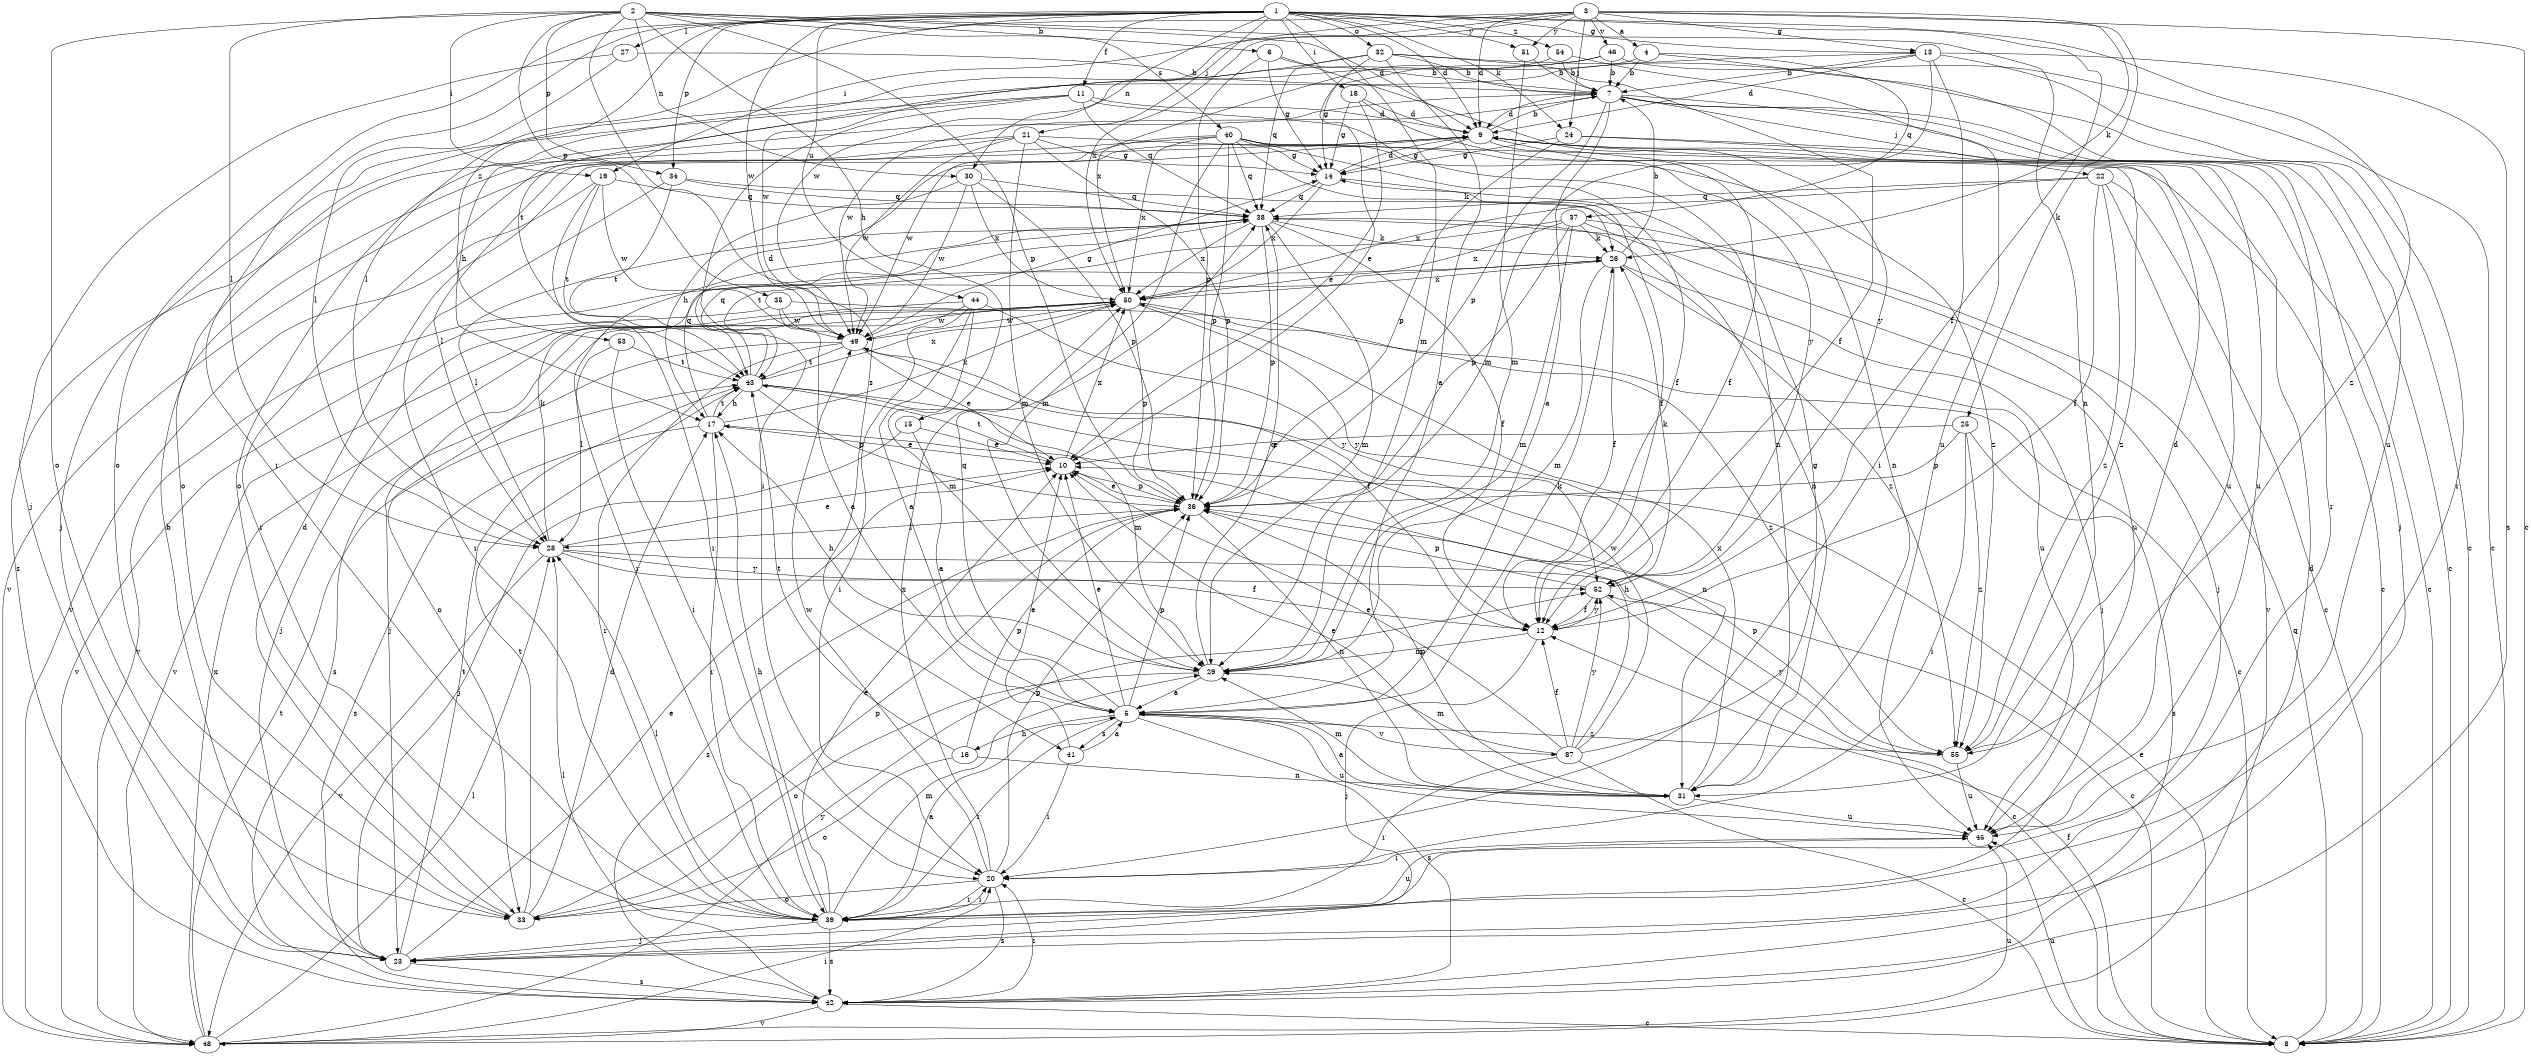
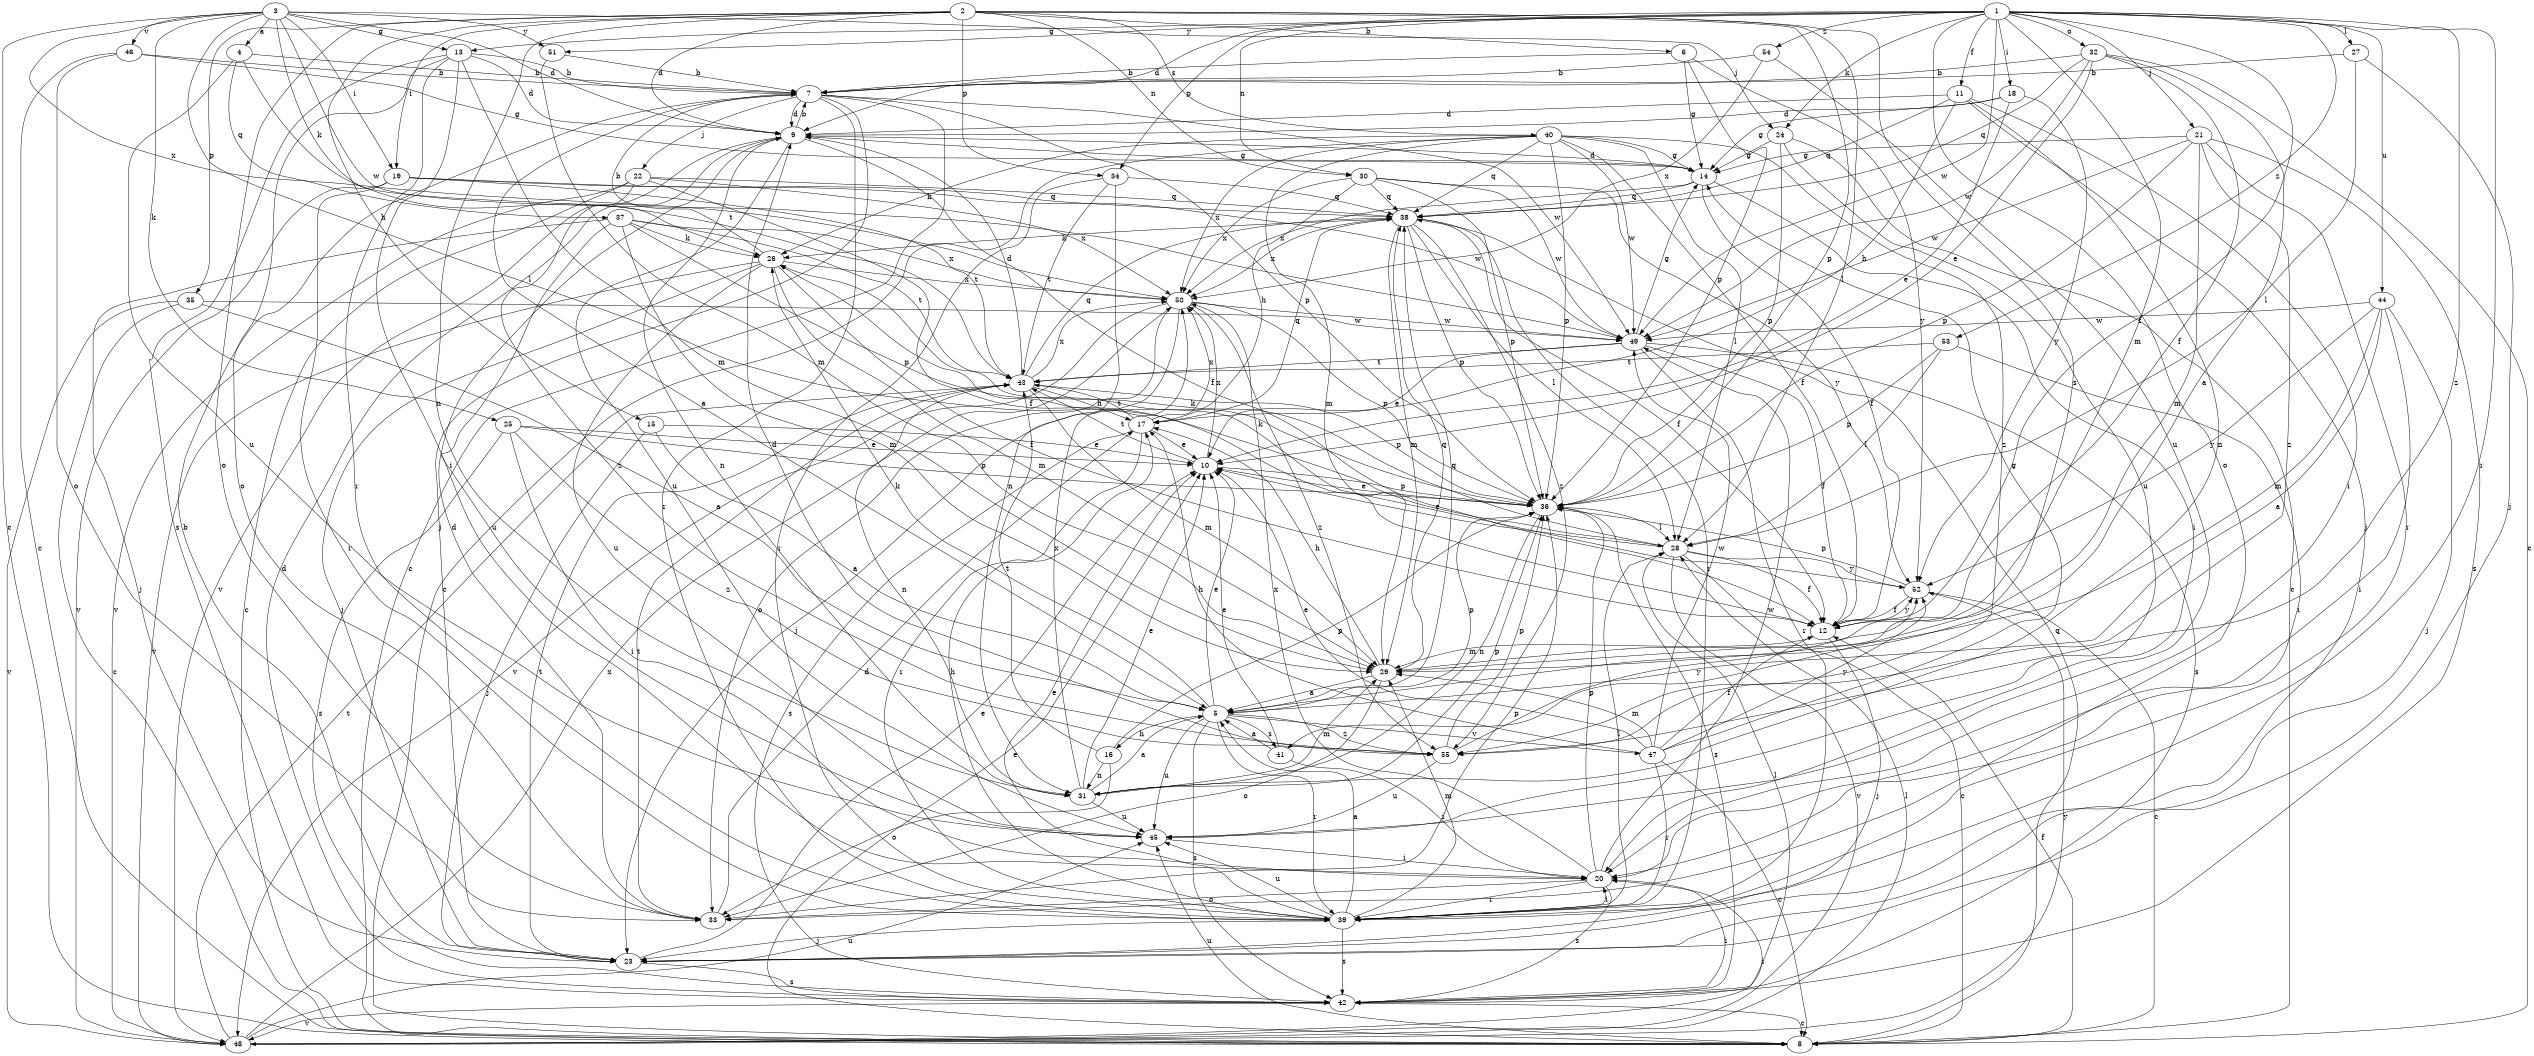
edge "53" -> "36": added, label "p"
edge "50" -> "52": now "30" -> "52"
edge "14" -> "20": added, label "i"
node "87": label "87" -> "47"
